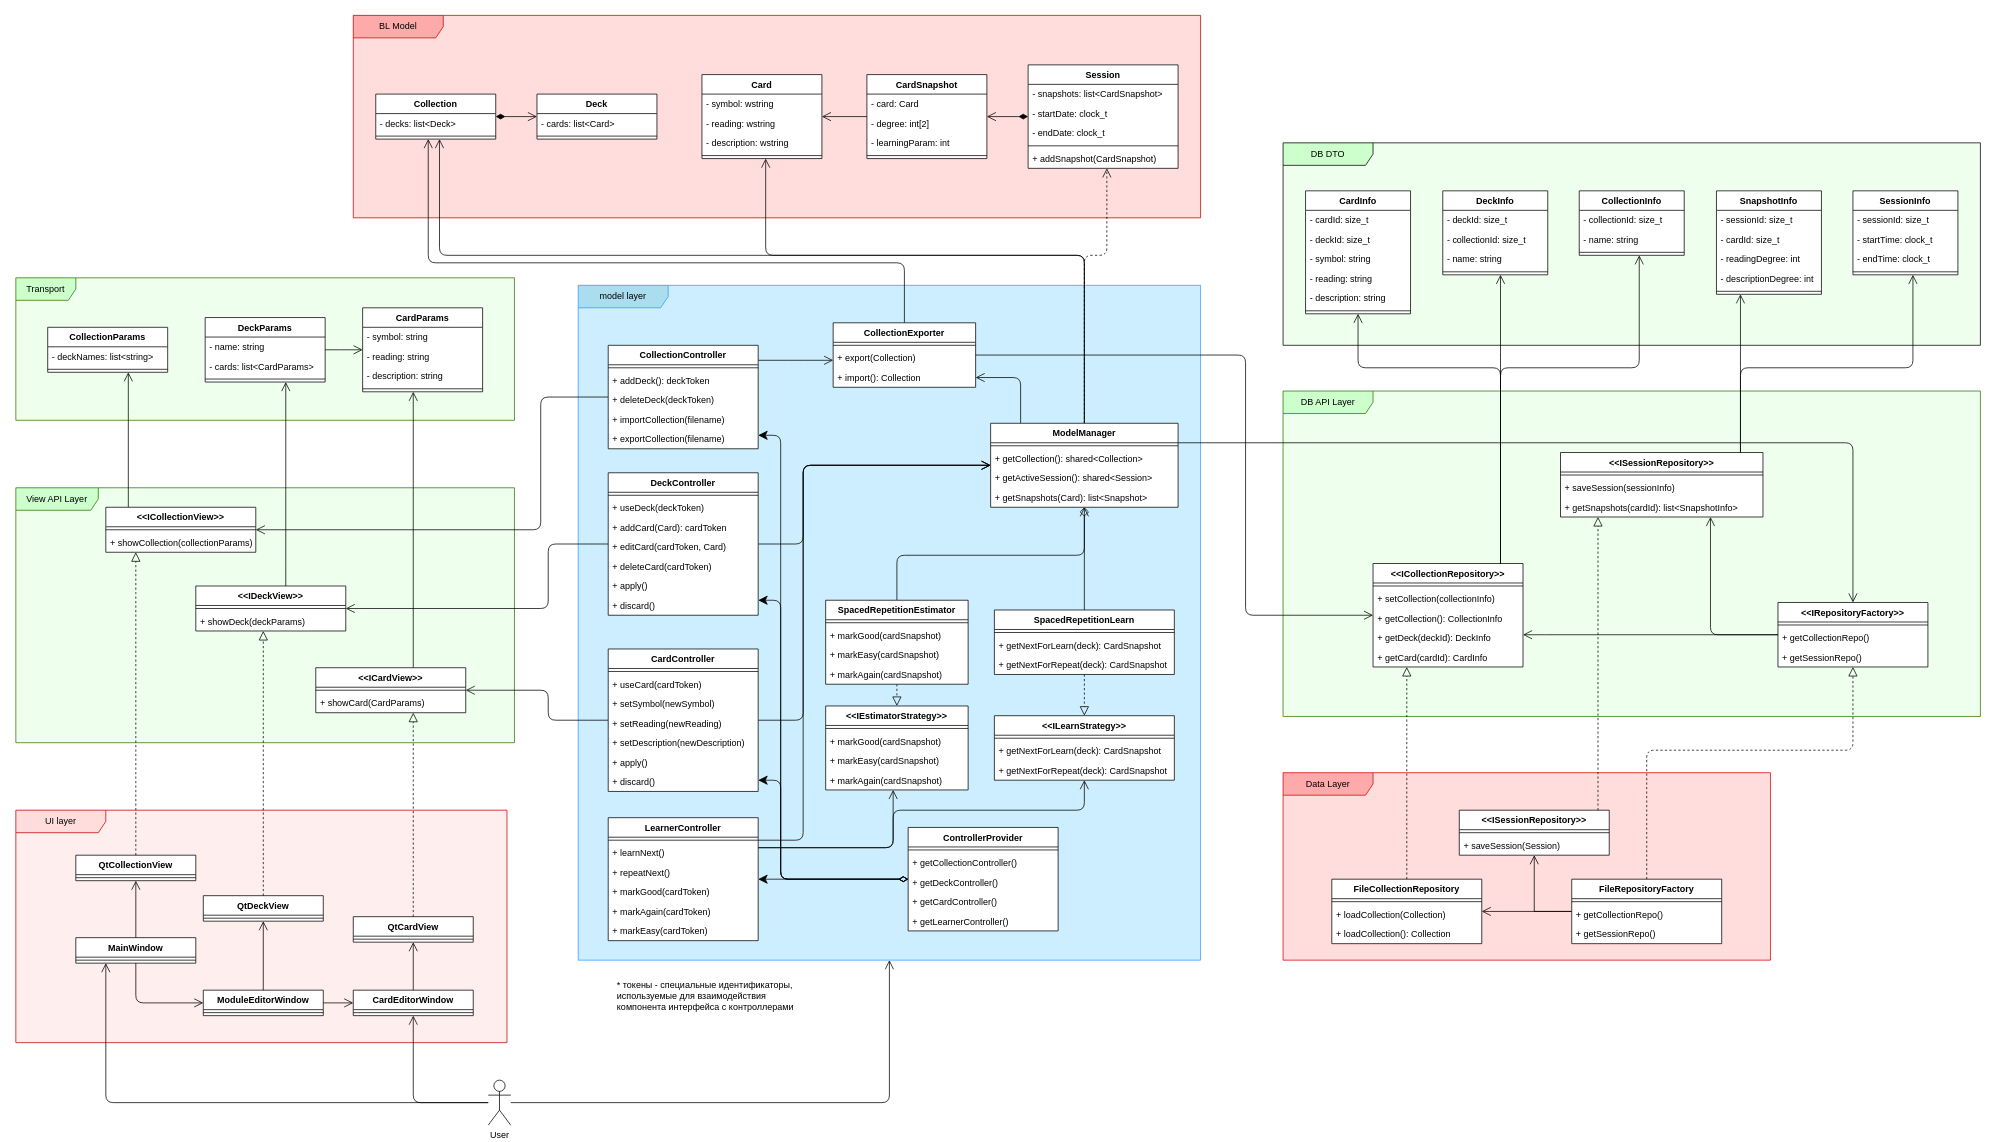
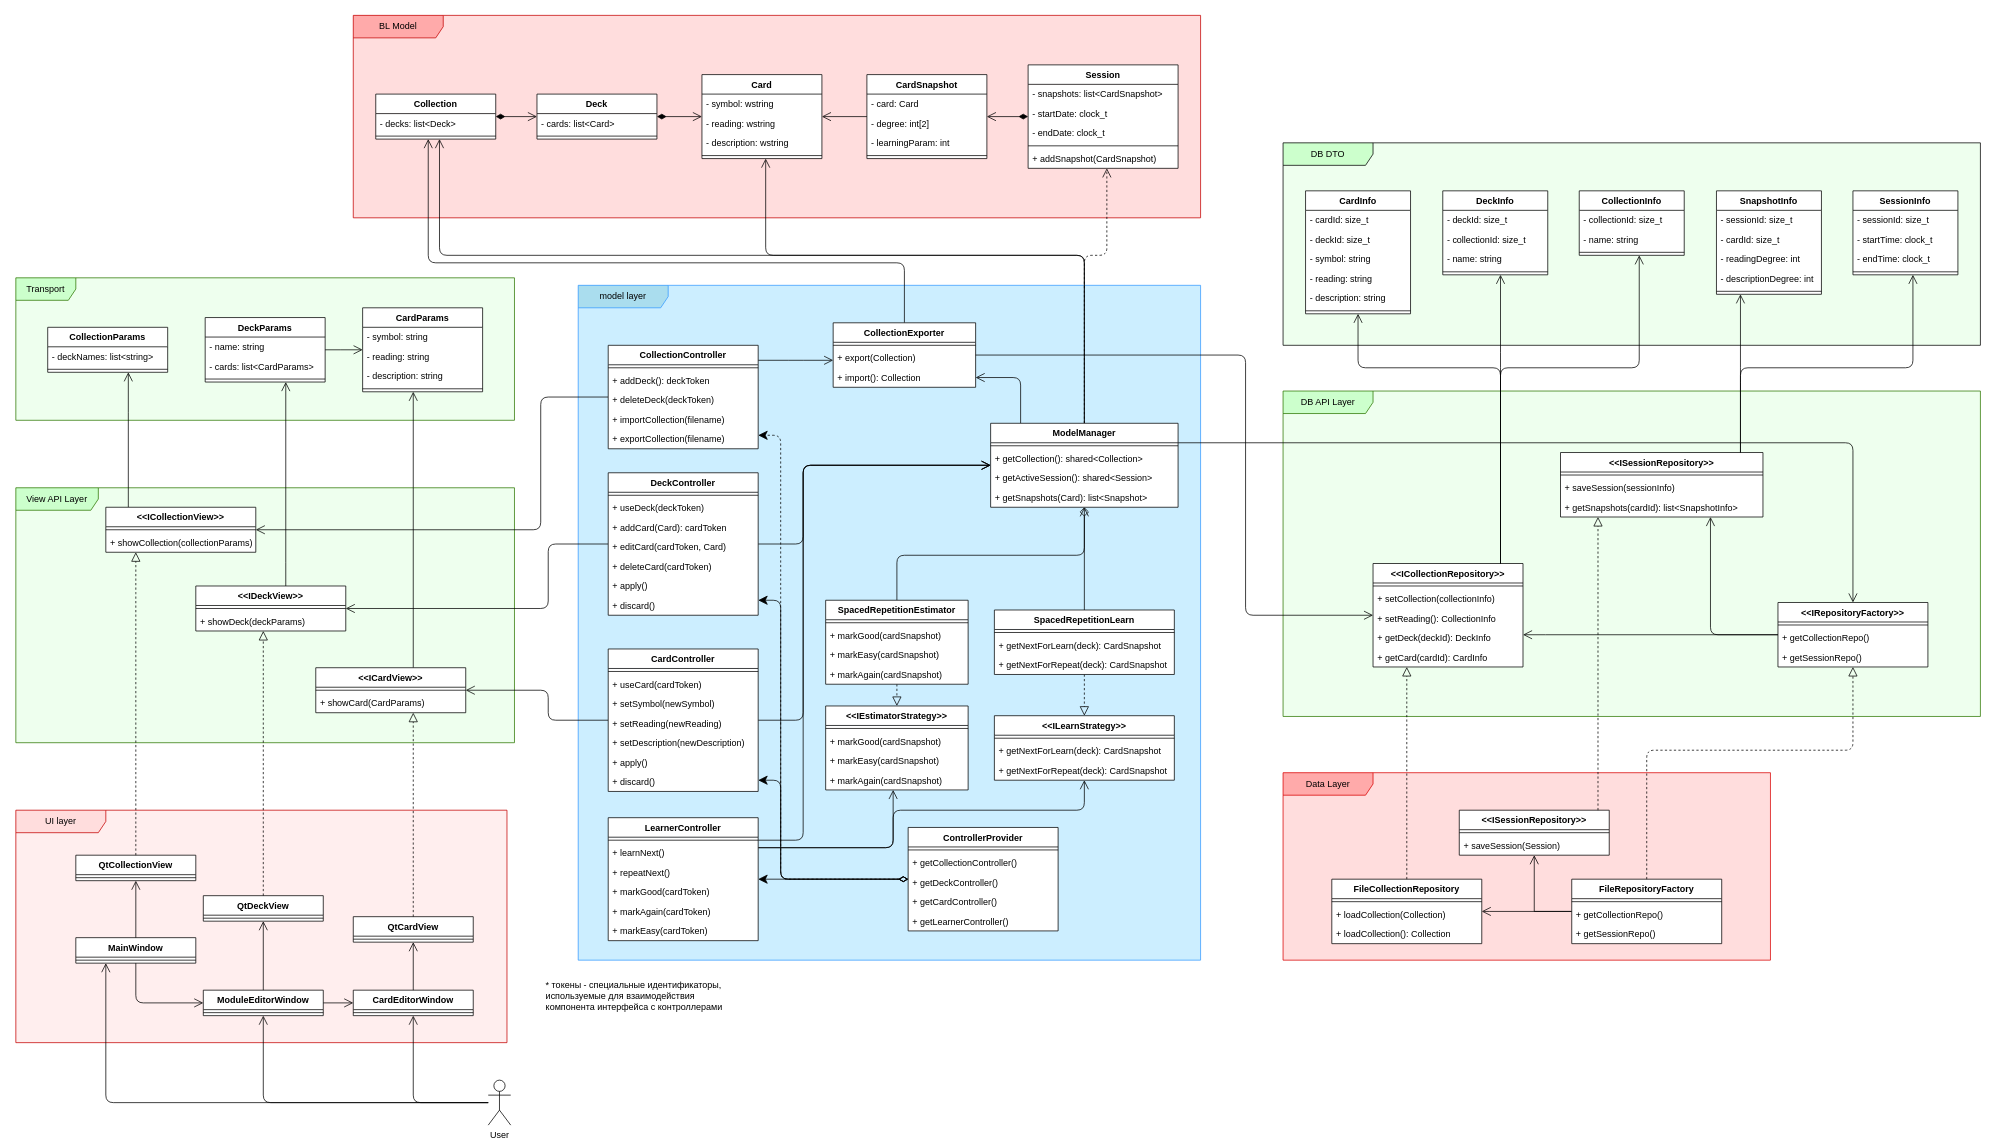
edge "Deck" -- "Card": added
edge "CollectionController" -- "ControllerProvider": style solid -> dashed
node "+ getCollection(): CollectionInfo": label "+ getCollection(): CollectionInfo" -> "+ setReading(): CollectionInfo"
node "* токены - специальные идентификаторы, используемые для взаимодействия компонента интерфейса с контроллерами": moved (709, 1002) -> (638, 1002)
edge "User" -> "model layer": now "User" -> "ModuleEditorWindow"
